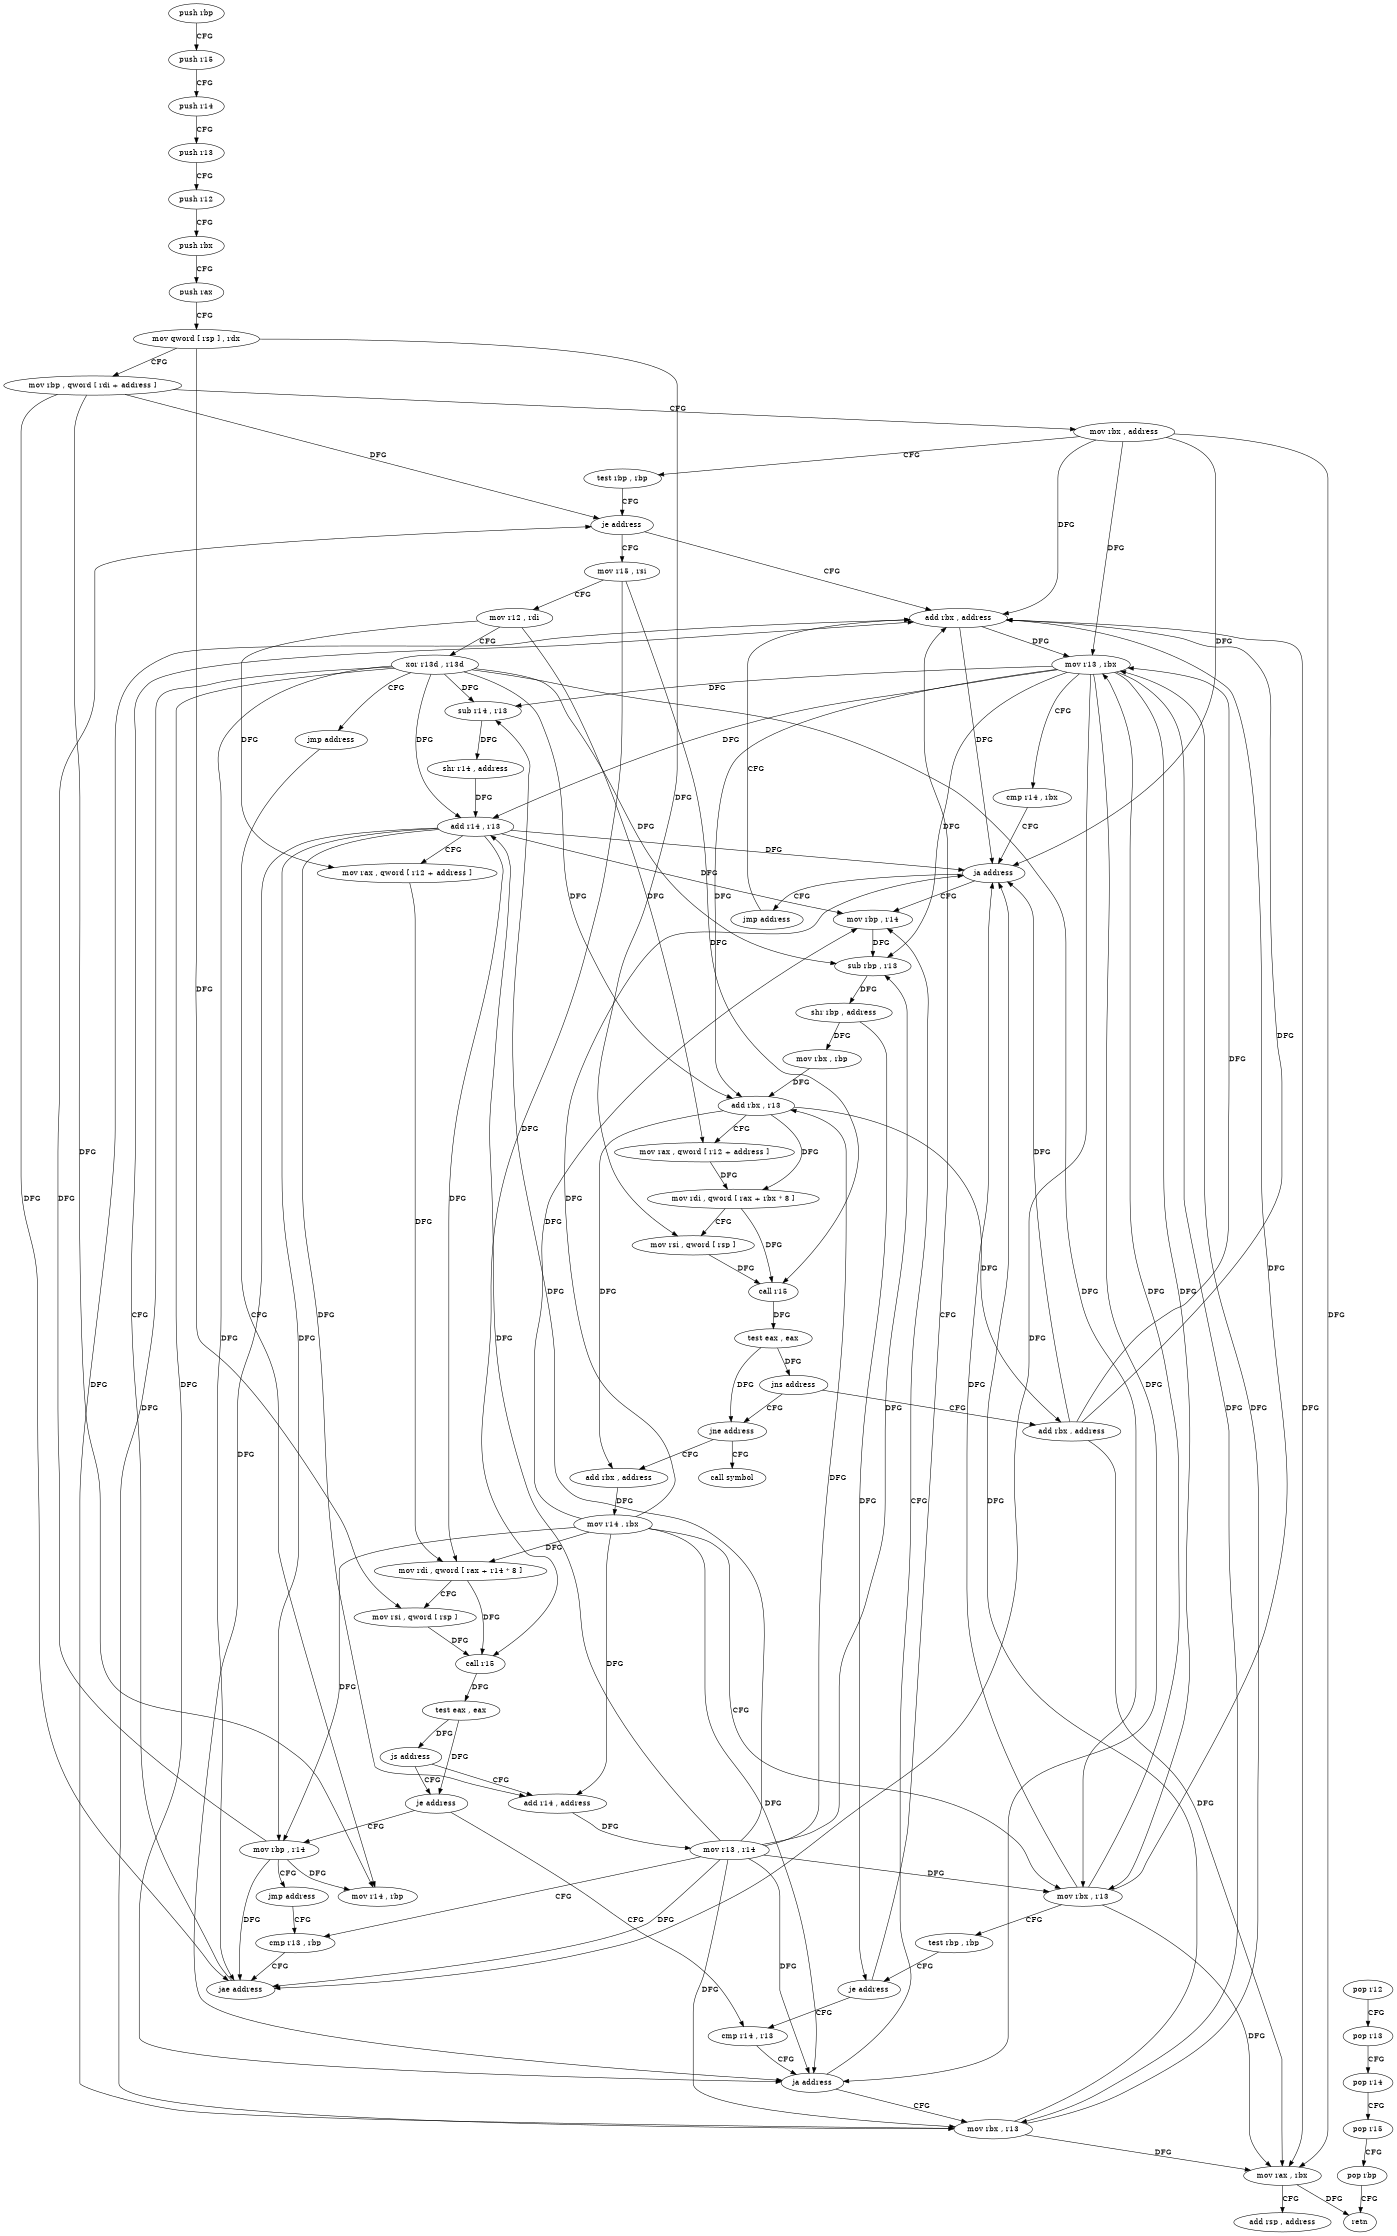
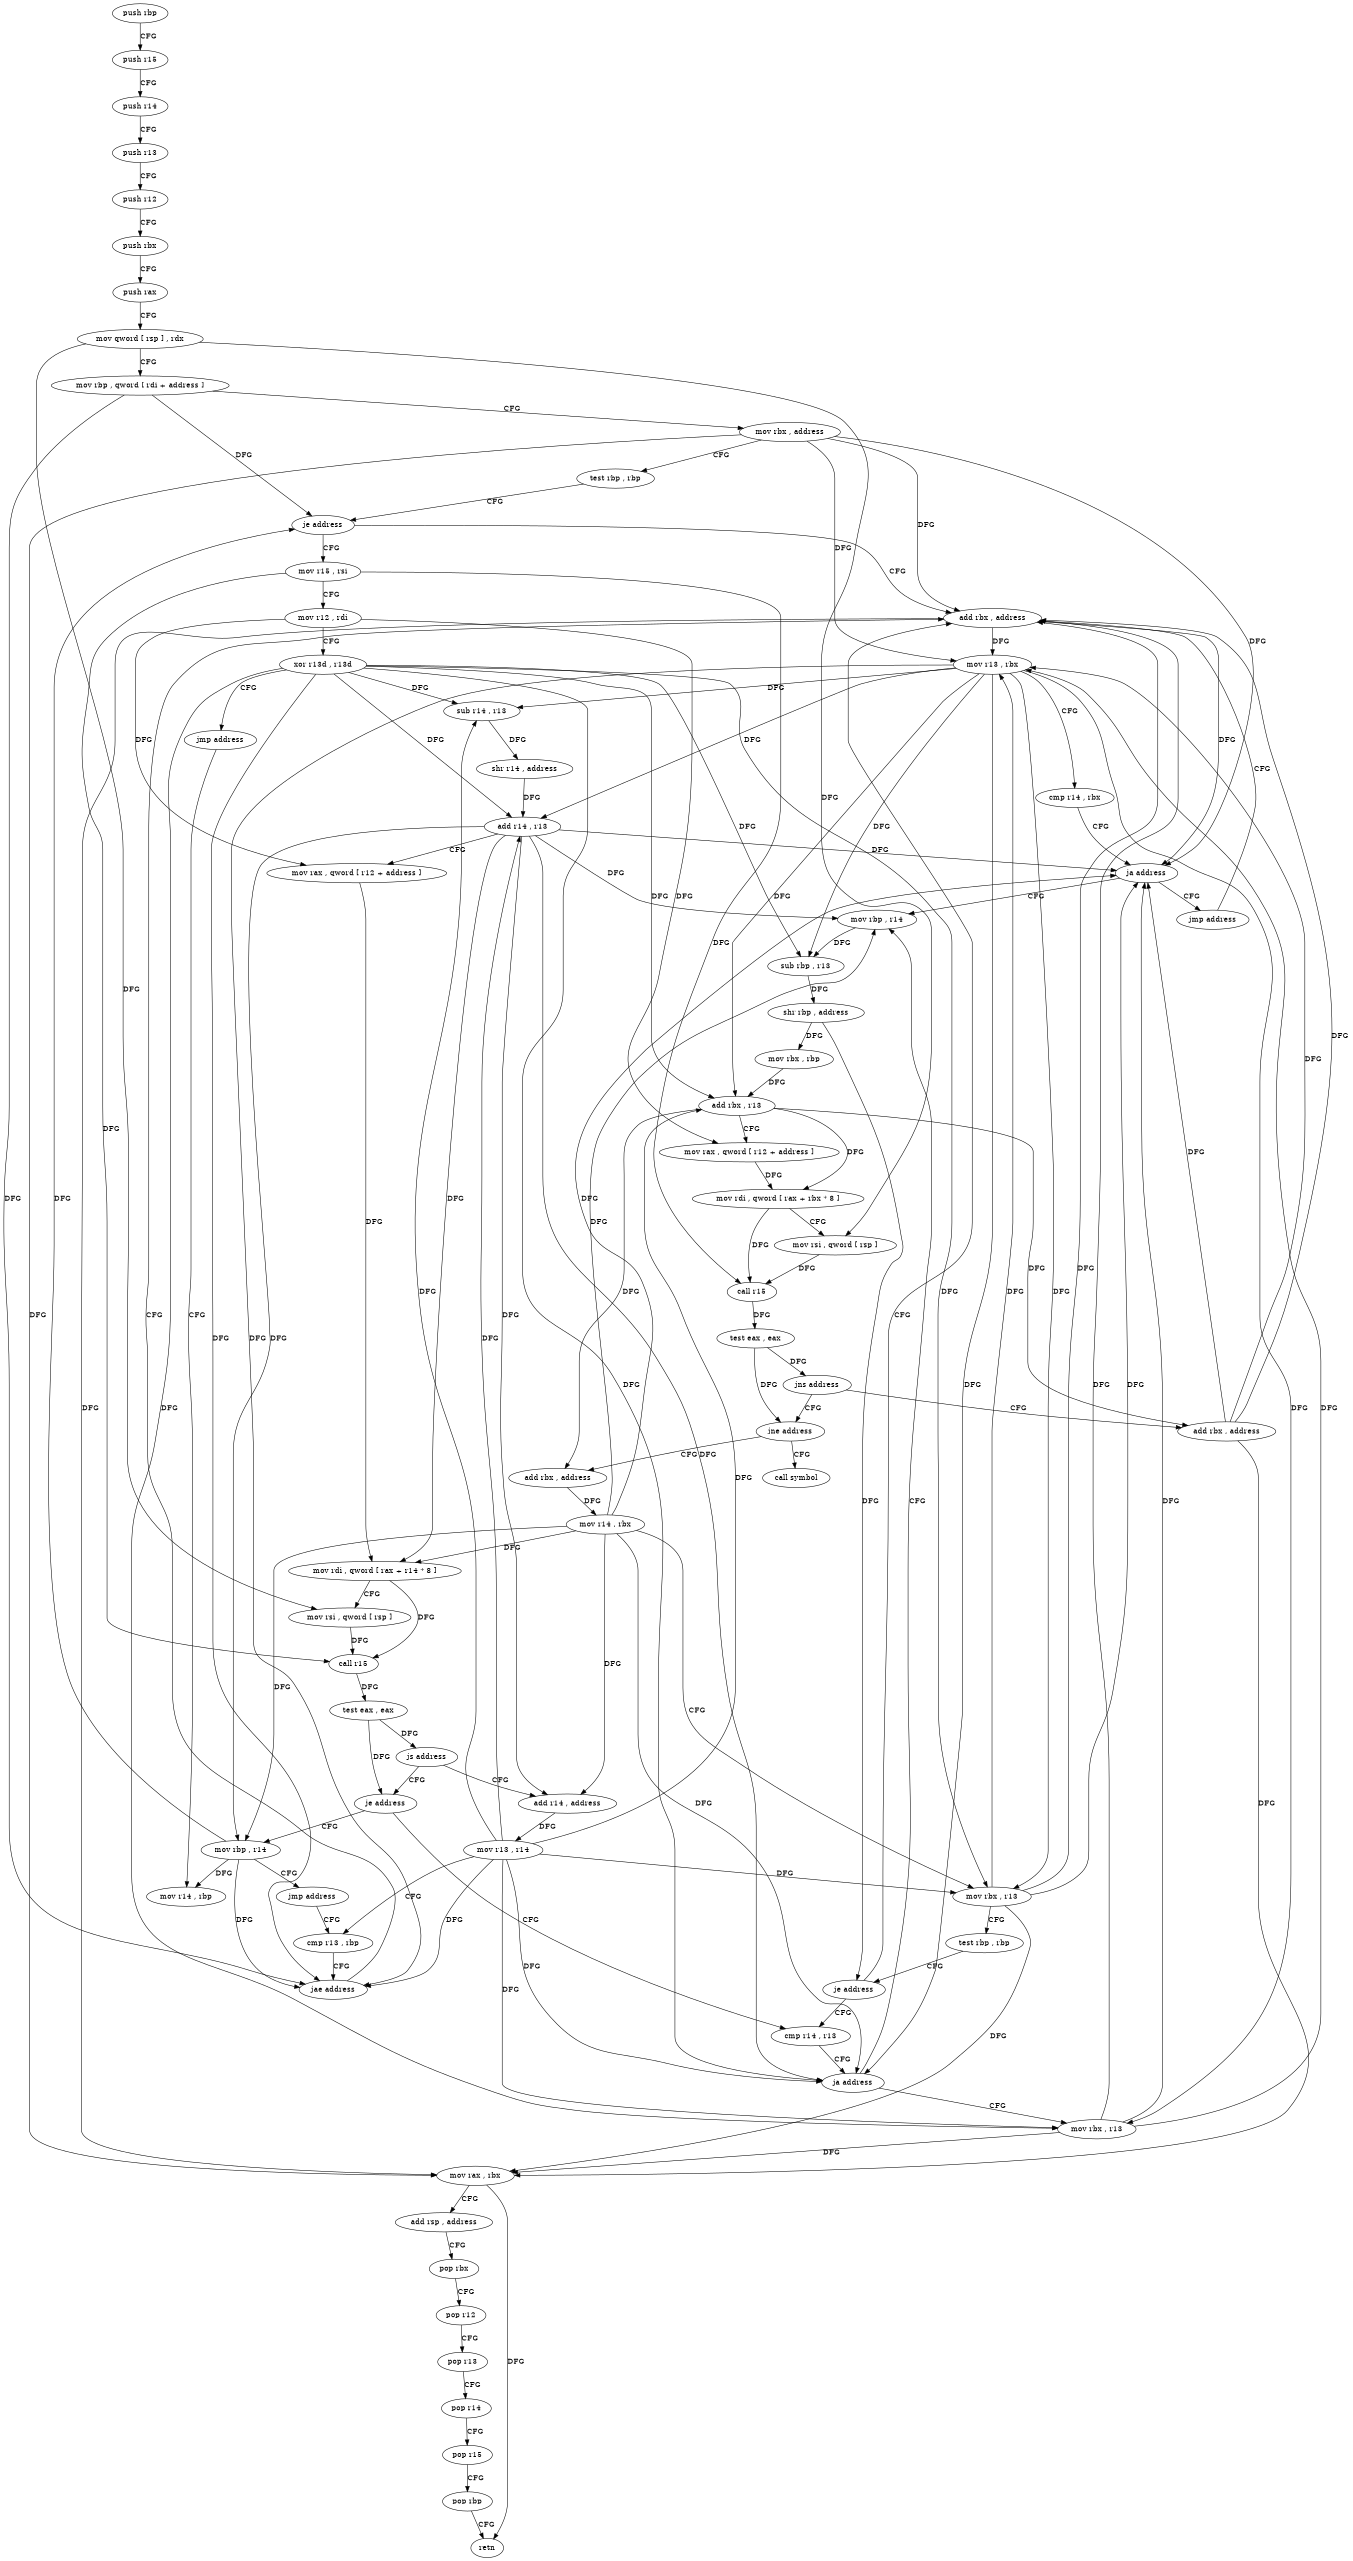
edge "mov rbp , qword [ rdi + address ]" -> "mov r14 , rbp": removed, label "DFG"
edge "mov r13 , r14" -> "sub rbp , r13": removed, label "DFG"
node "pop rbx": added
